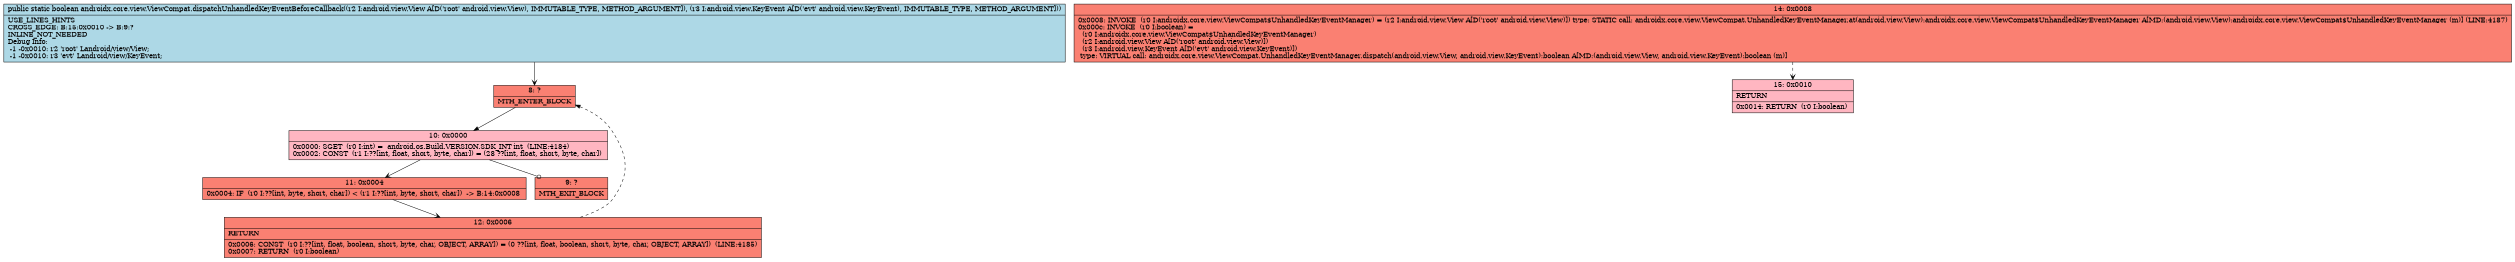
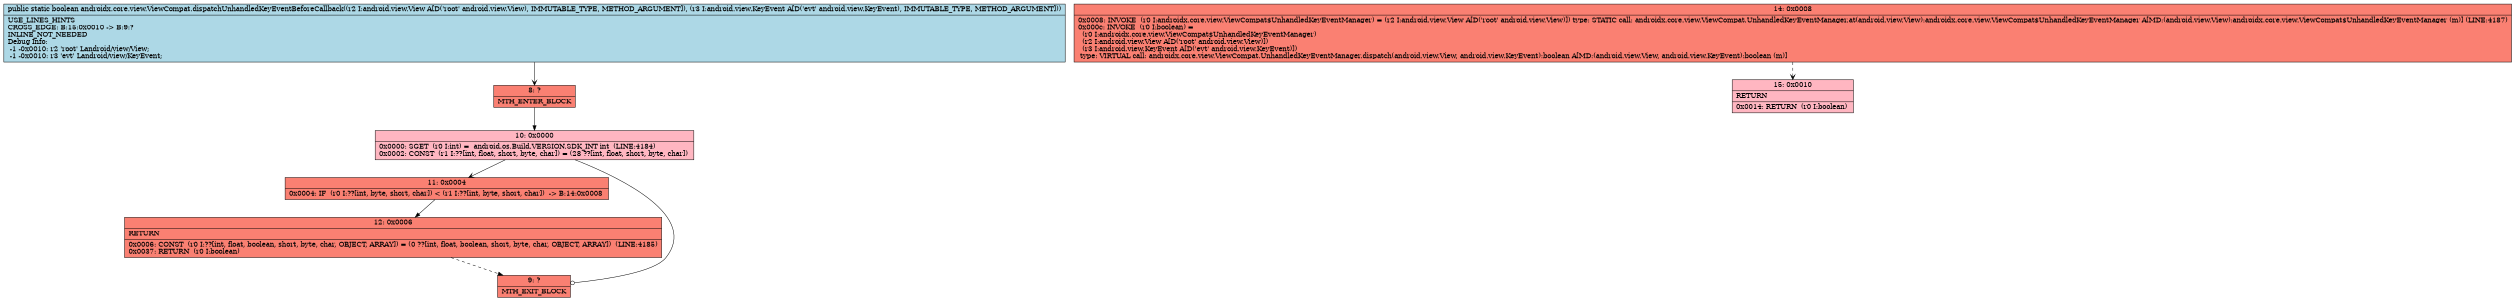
edge "12: 0x0006" -> "8: ?": now "12: 0x0006" -> "9: ?"
edge "11: 0x0004" -> "12: 0x0006": arrowhead vee -> normal
node "12: 0x0006": text "0x0007: RETURN  (r0 I:boolean)" -> "0x0037: RETURN  (r0 I:boolean)"
